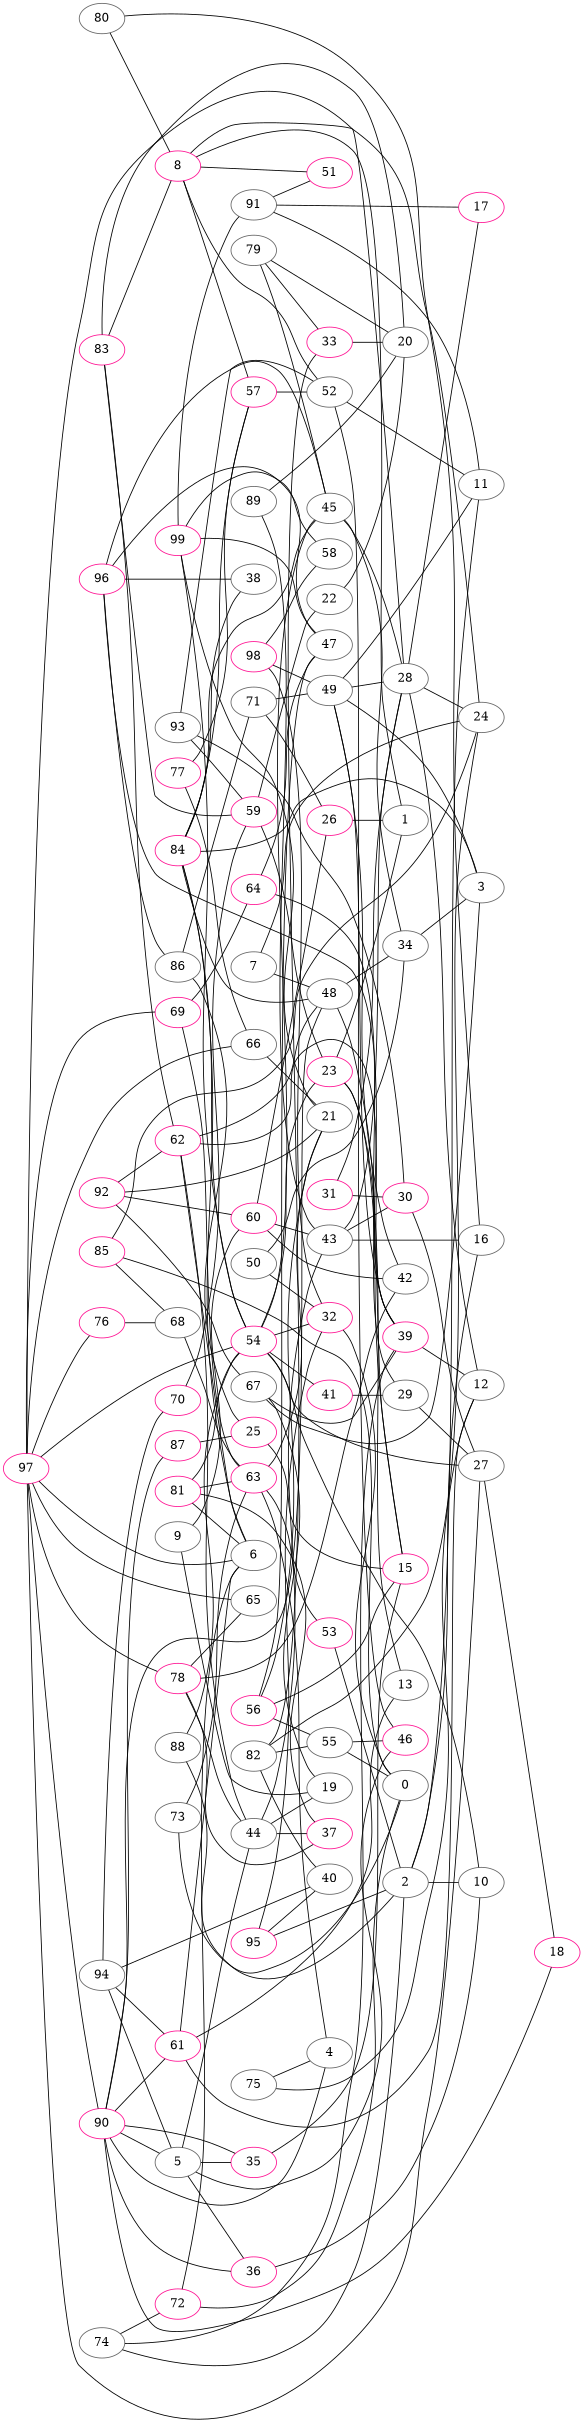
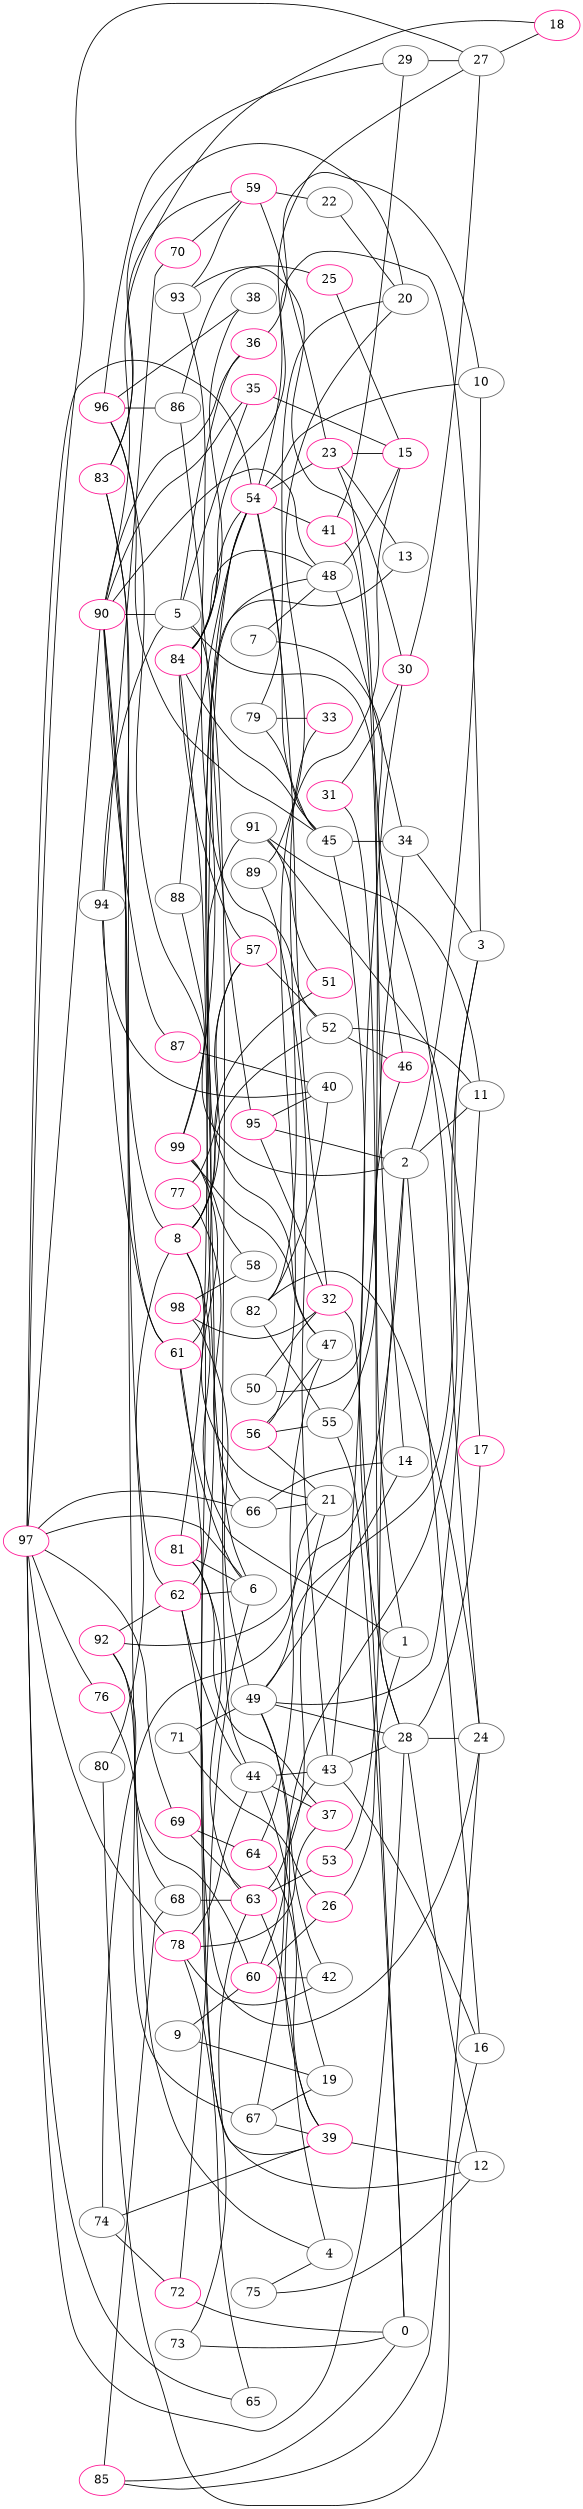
edge "33" -- "20": removed
edge "71" -- "86": now "95" -- "86"
edge "25" -- "87": now "40" -- "87"
node "14": added
